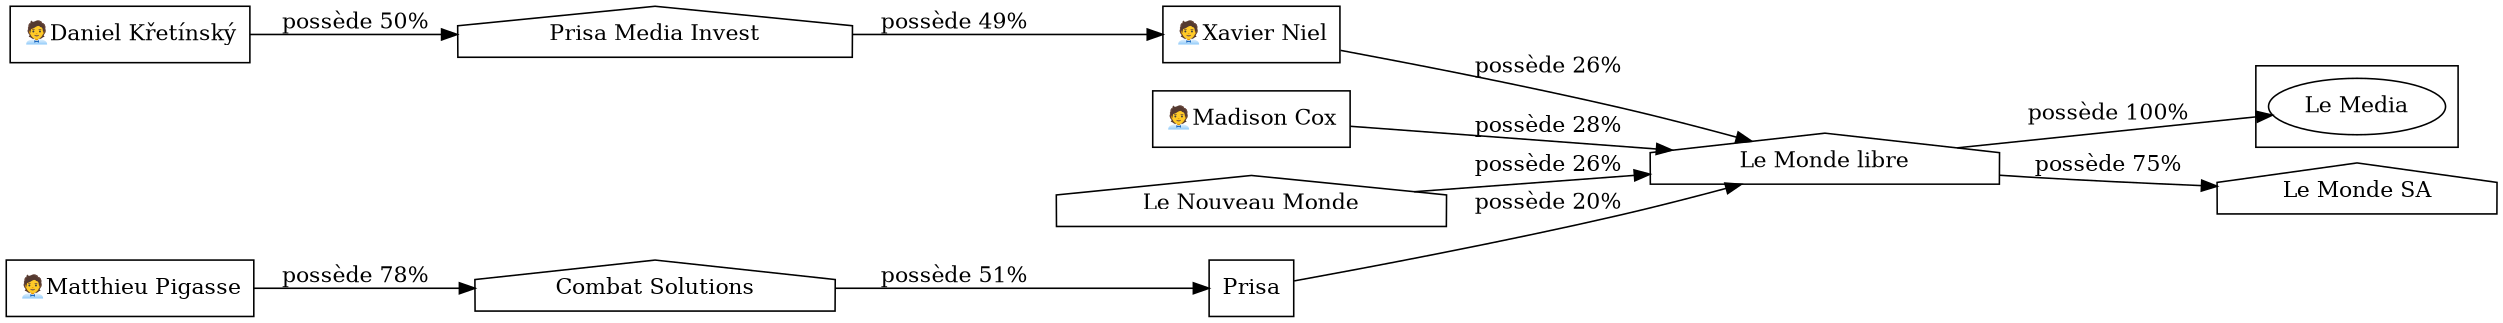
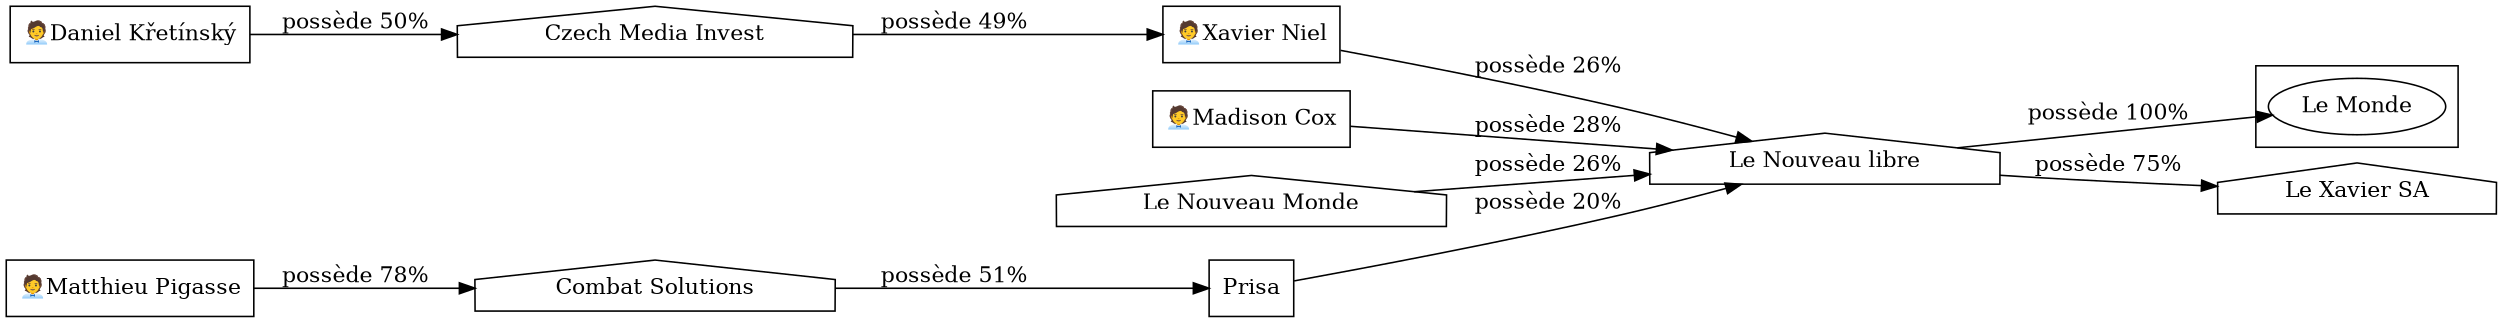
node "Prisa Media Invest": label "Prisa Media Invest" -> "Czech Media Invest"
node "Le Media": label "Le Media" -> "Le Monde"
node "Le Monde libre": label "Le Monde libre" -> "Le Nouveau libre"
node "Le Monde SA": label "Le Monde SA" -> "Le Xavier SA"
